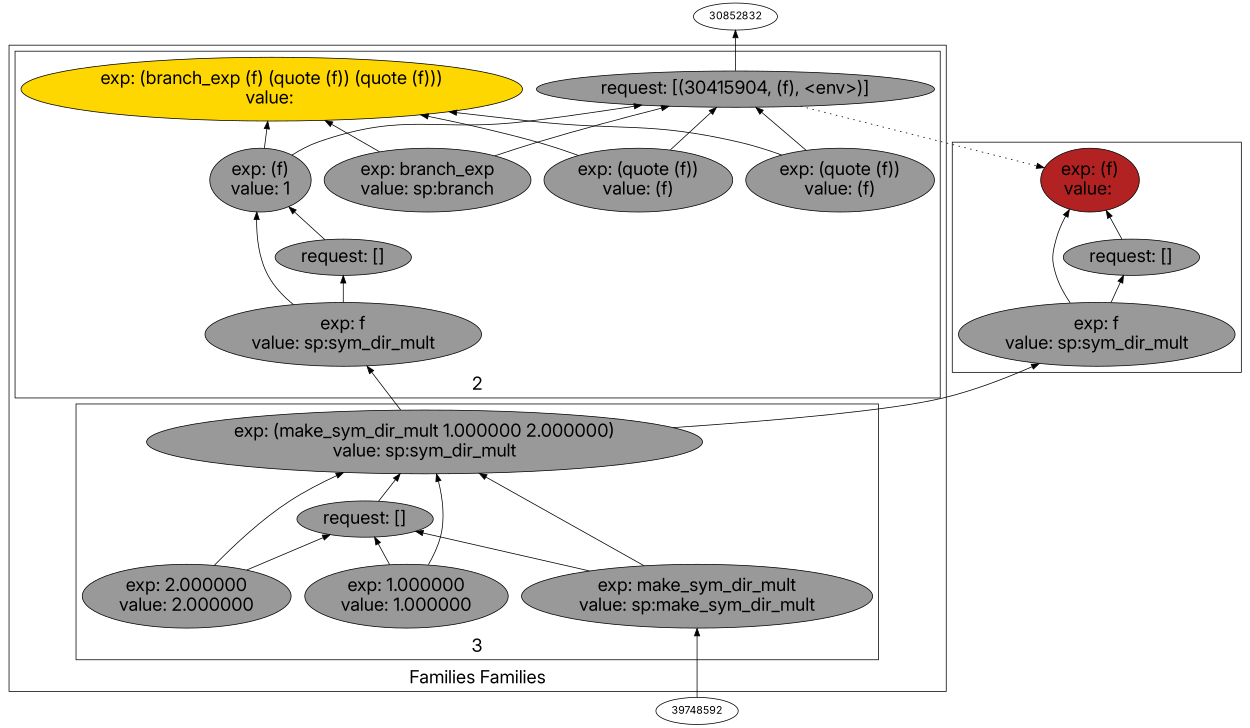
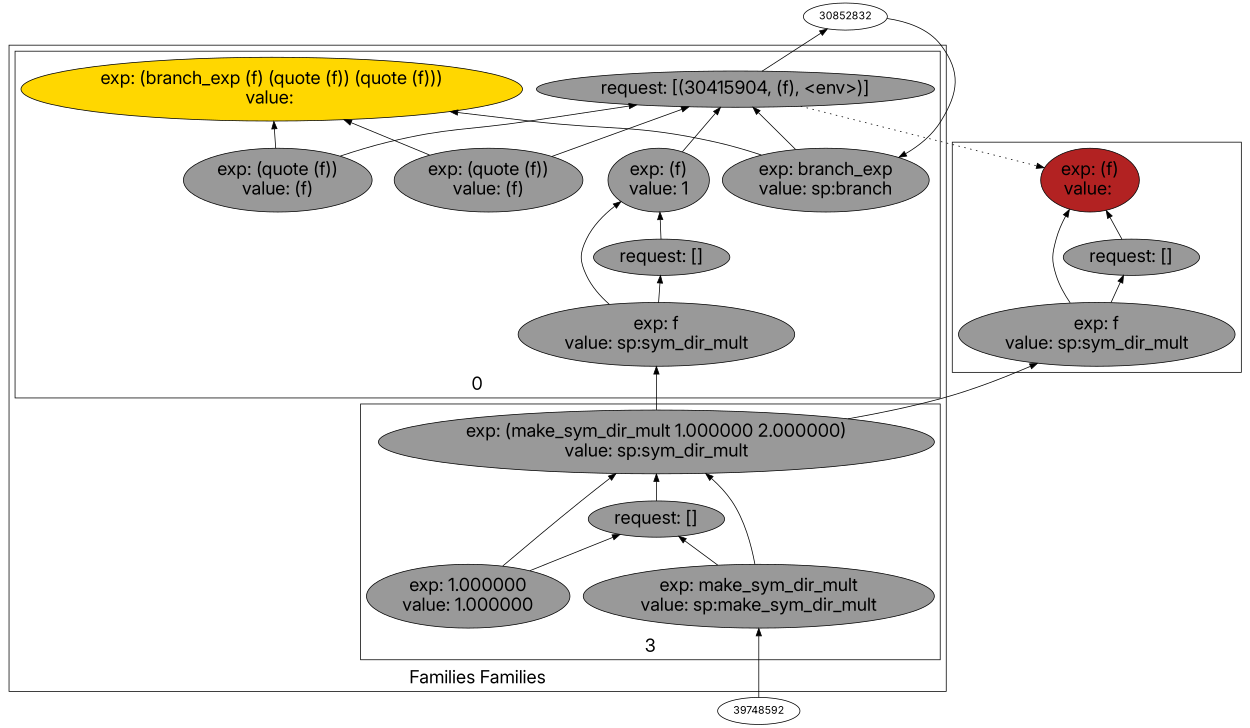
edge "30852832" -> "exp: branch_exp value: sp:branch": added
edge "exp: (f) value: 1" -> "exp: (branch_exp (f) (quote (f)) (quote (f))) value:": removed
cluster "2": label "2" -> "0"
node "exp: 2.000000 value: 2.000000": removed
